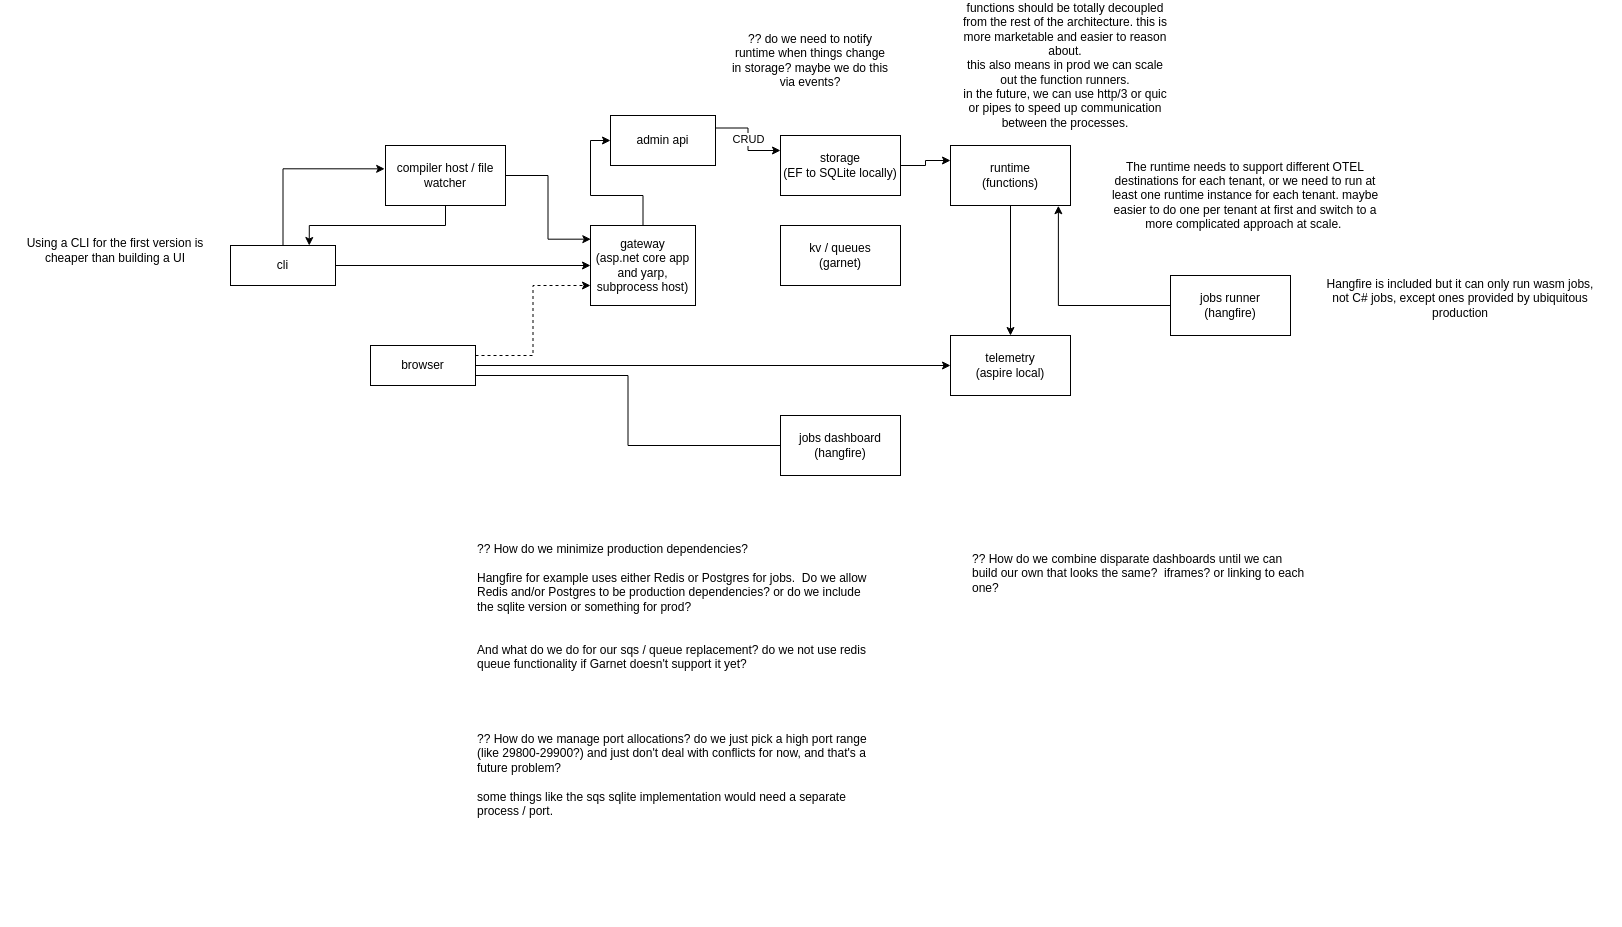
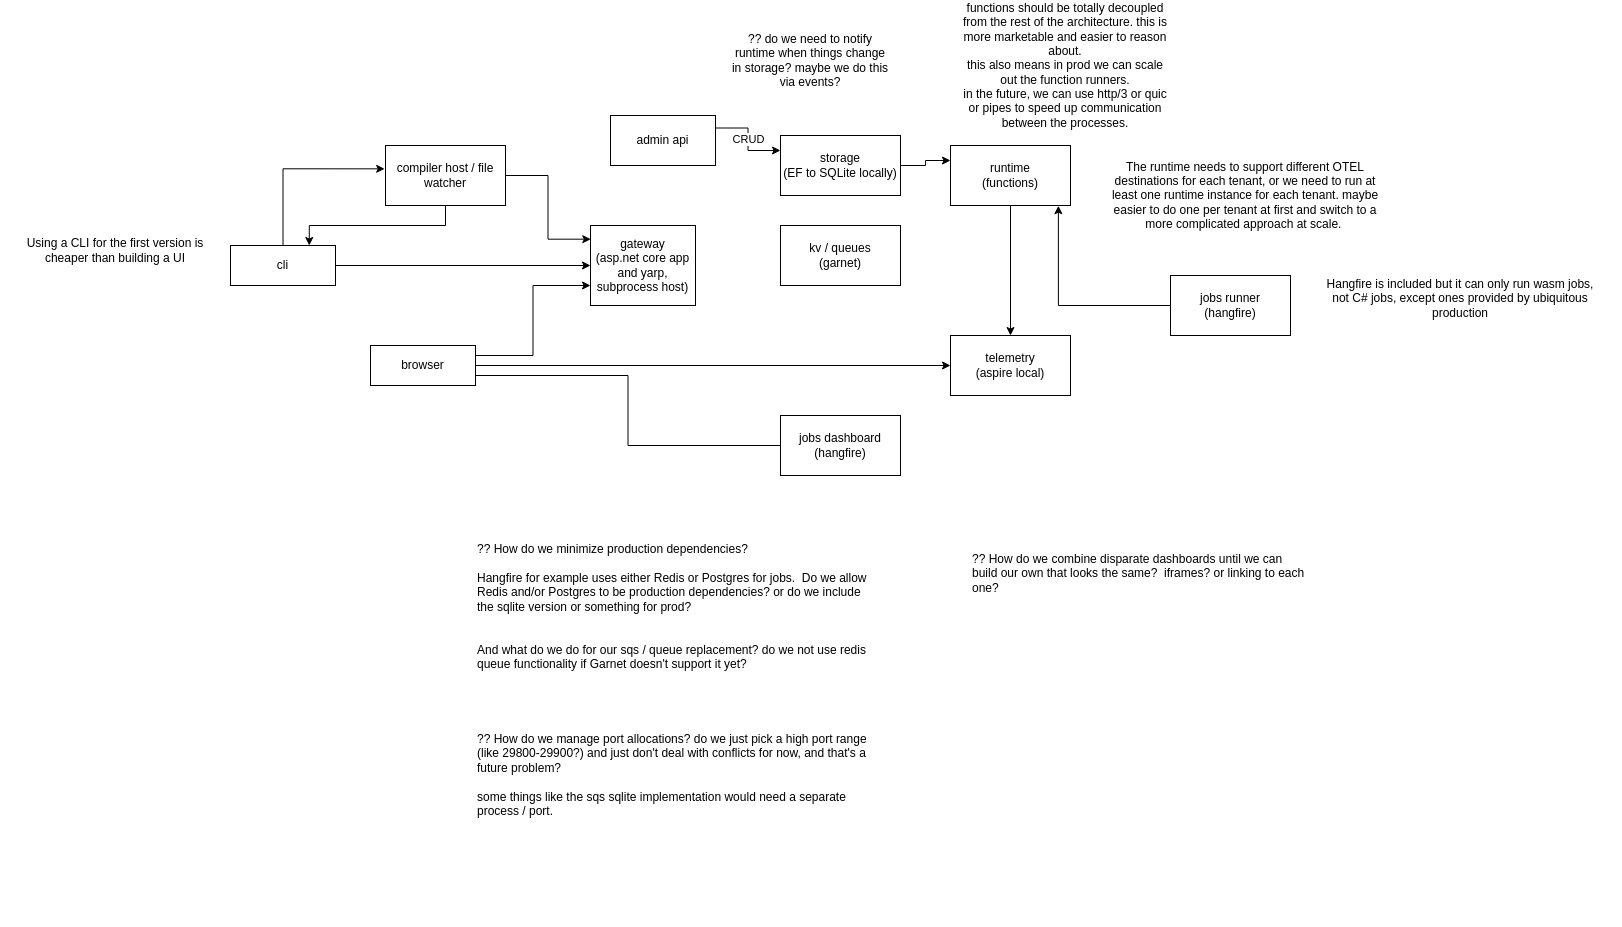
edge "gateway (asp.net core app and yarp, subprocess host)" -> "admin api": removed
edge "browser" -> "gateway (asp.net core app and yarp, subprocess host)": style dashed -> solid
